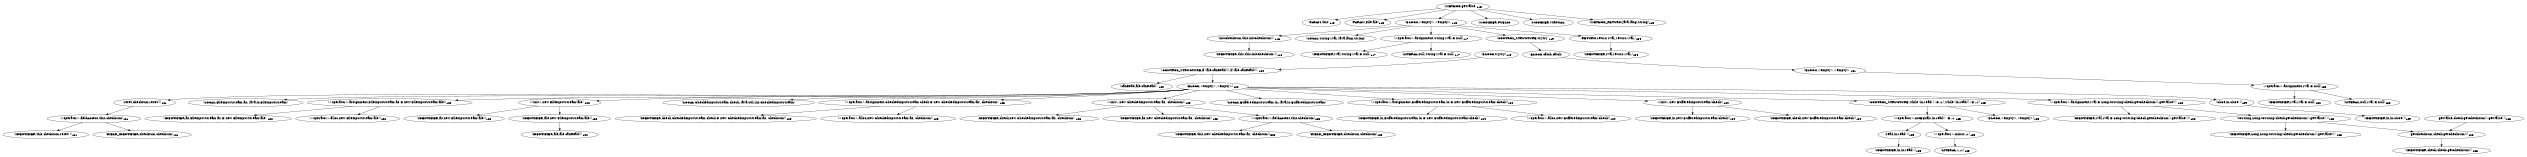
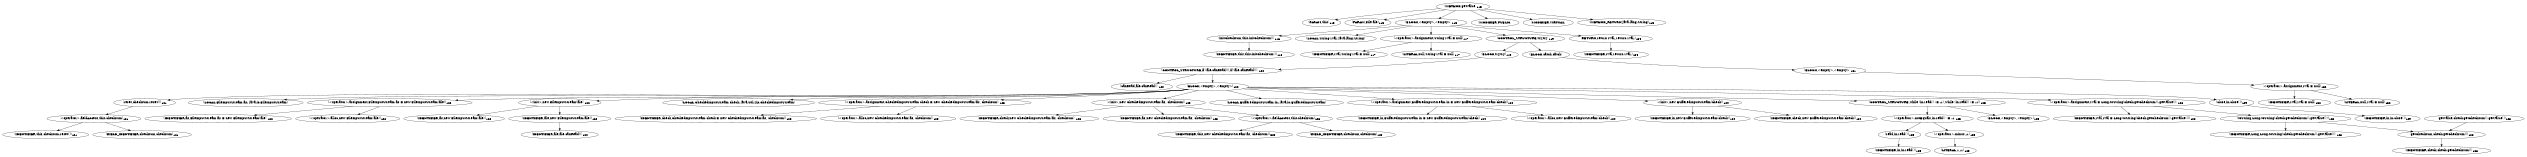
edge "(CONTROL_STRUCTURE,try,try)" -> "(BLOCK,try,try)": added
